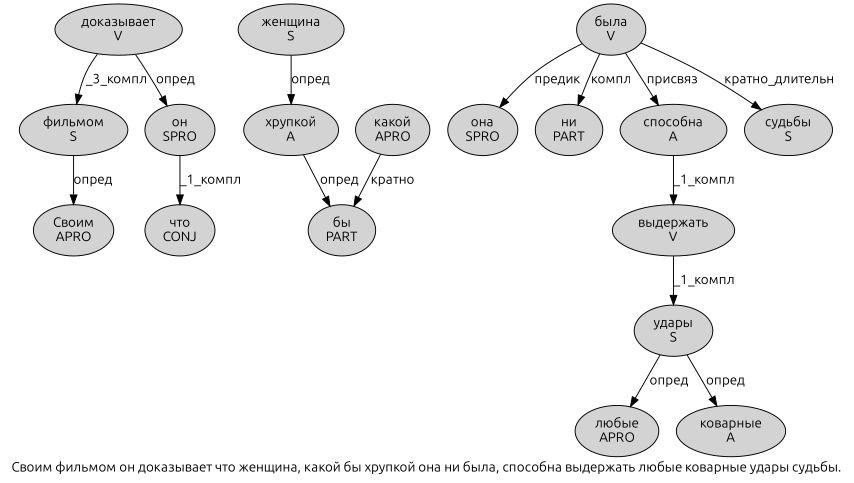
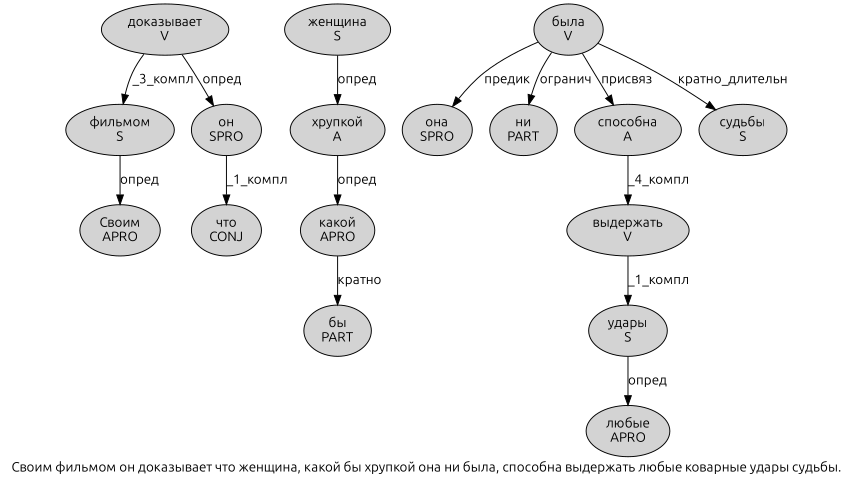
edge "была V" -> "ни PART": label "компл" -> "огранич"
edge "хрупкой A" -> "бы PART": now "хрупкой A" -> "какой APRO"
edge "способна A" -> "выдержать V": label "_1_компл" -> "_4_компл"
node "коварные A": removed
